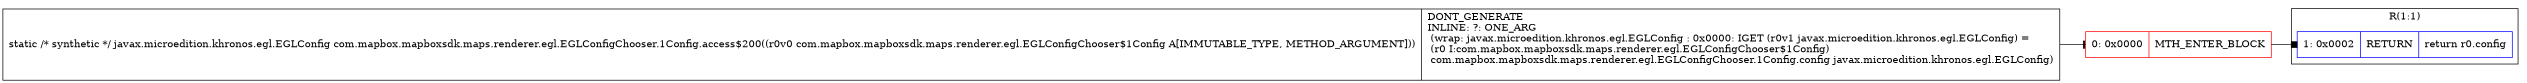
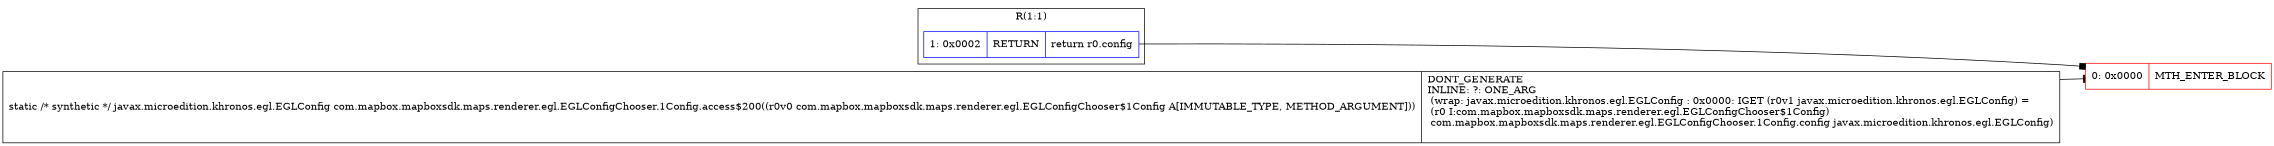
edge "0: 0x0000" -> "1: 0x0002": reversed
